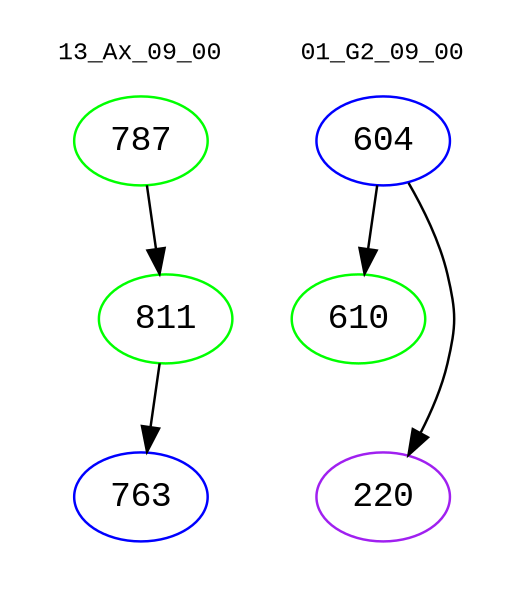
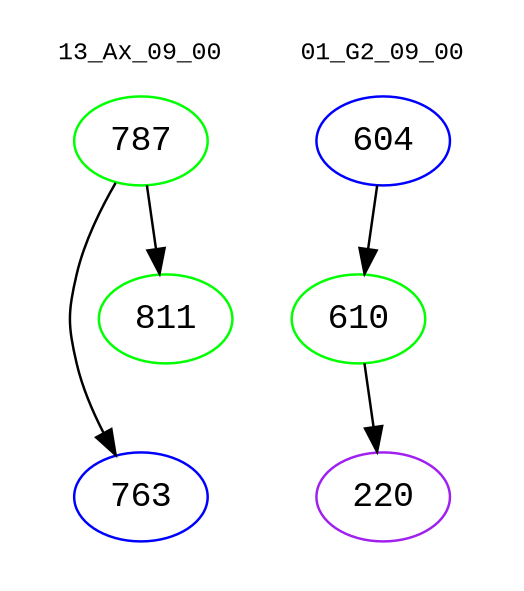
edge "604" -> "220": now "610" -> "220"
edge "811" -> "763": now "787" -> "763"
